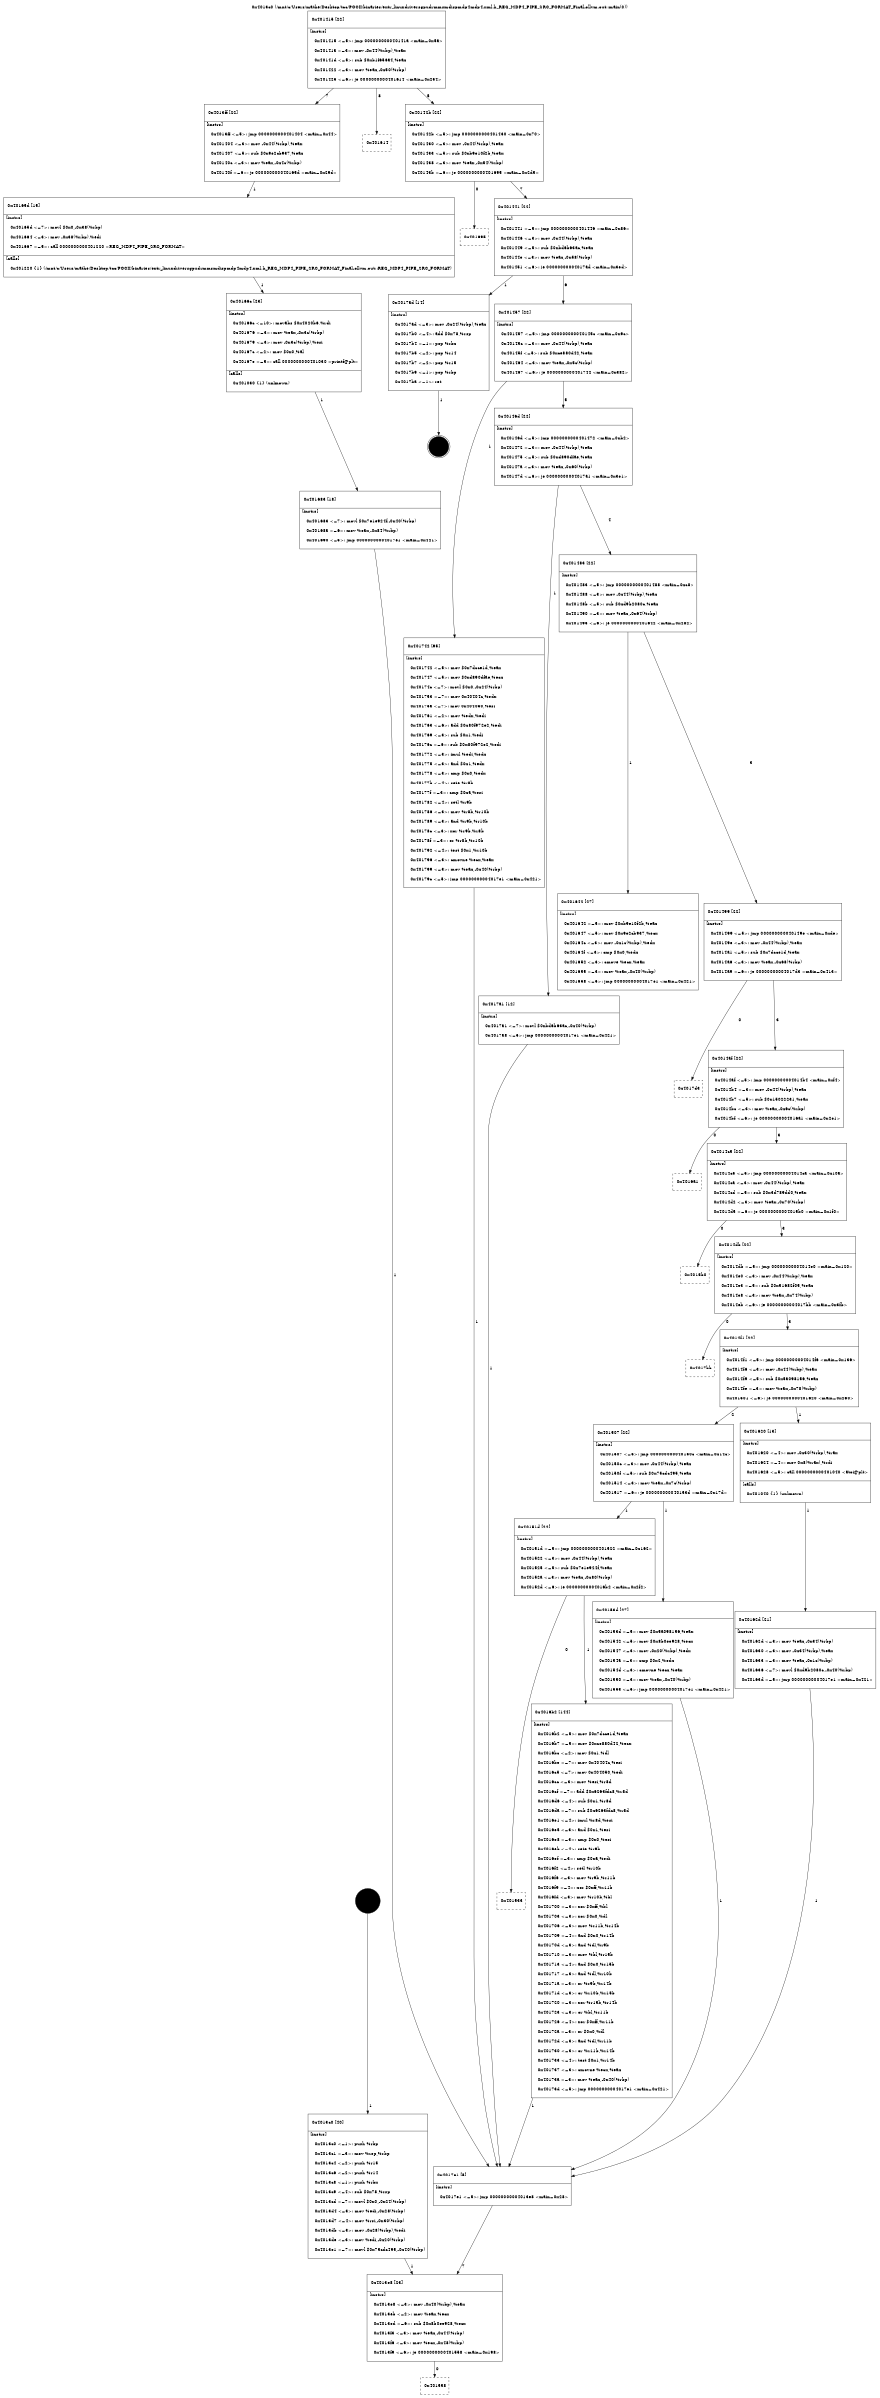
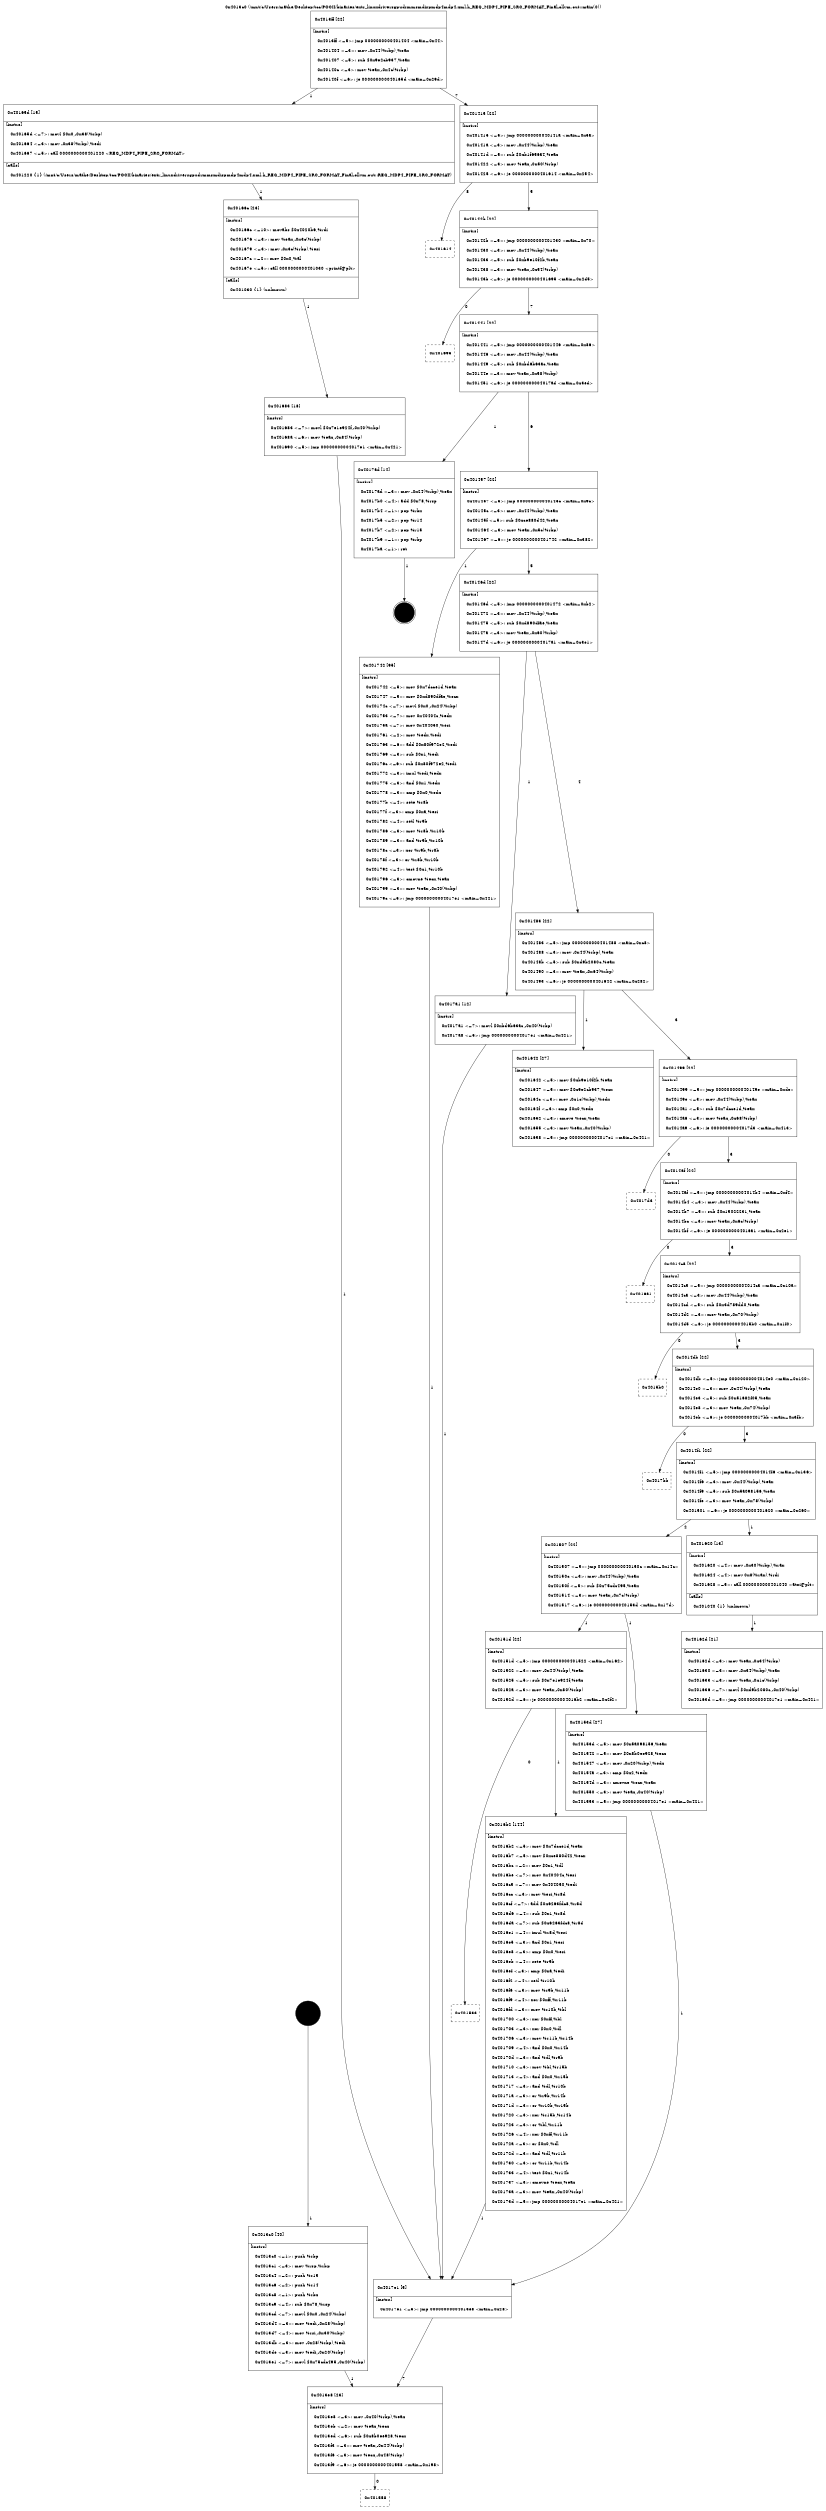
edge "0x401415 [22]" -> "0x4013ff [22]": reversed
edge "0x40162d [21]" -> "0x4017e1 [5]": removed, label "1"
